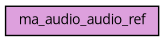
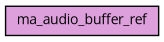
node "ma_audio_audio_ref": label "ma_audio_audio_ref" -> "ma_audio_buffer_ref"
